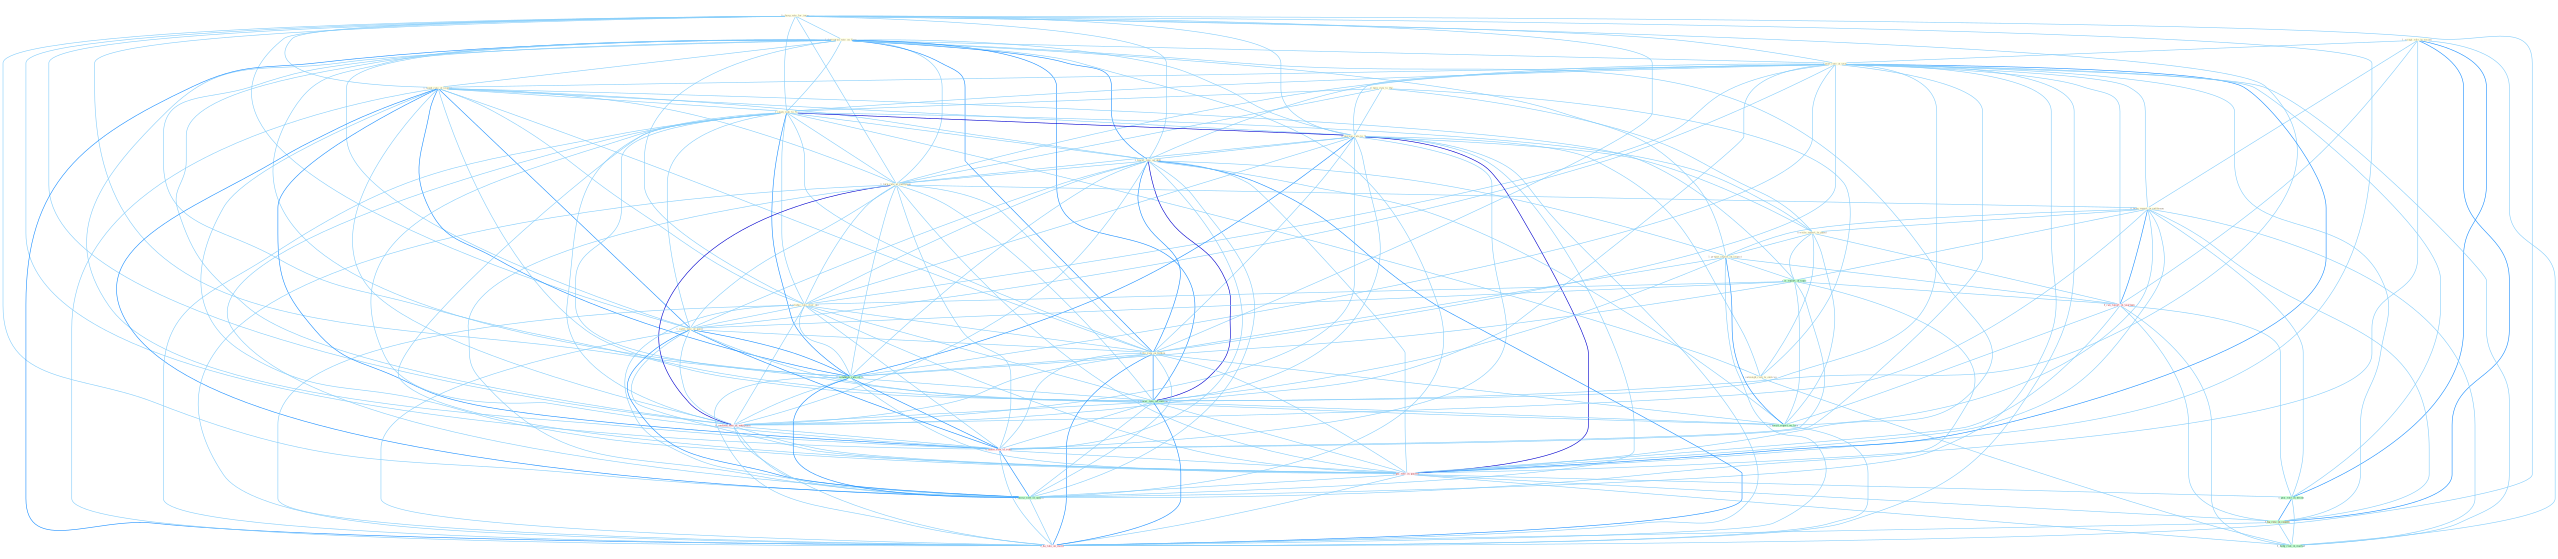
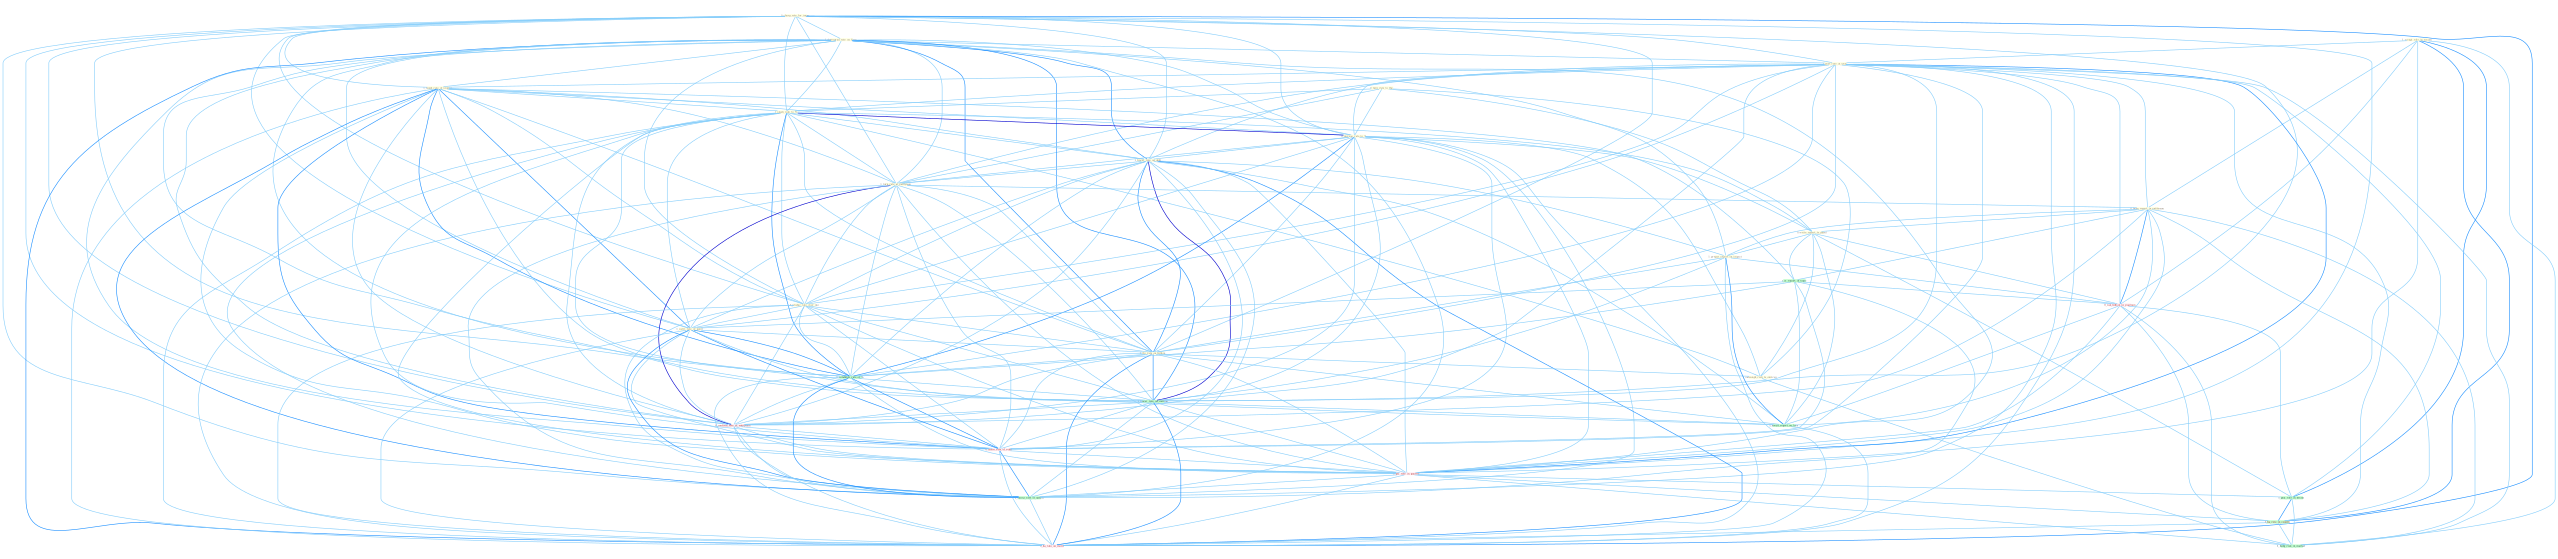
edge "0_charg_rate_for_insur" -- "0_ha_rate_on_morn": color #87cefa -> #1e90ff
edge "1_prepar_report_on_impact" -- "1_is_report_of_topic": removed
edge "1_is_report_of_topic" -- "0_produc_rate_over_dai": now "0_charg_rate_for_insur" -- "0_produc_rate_over_dai"
edge "0_increas_rate_to_%" -- "0_pai_rate_in_quarter": color #0000cd -> #87cefa
node "0_ran_report_in_yearnum": label "0_ran_report_in_yearnum" -> "0_ran_billion_in_yearnum"
edge "0_been_report_in_entitynam" -- "1_plai_role_in_declin": now "0_write_report_to_panel" -- "1_plai_role_in_declin"
edge "1_fix_rate_on_billion" -- "1_calcul_rate_of_option": now "1_fix_rate_on_billion" -- "1_outweigh_risk_to_environ"
